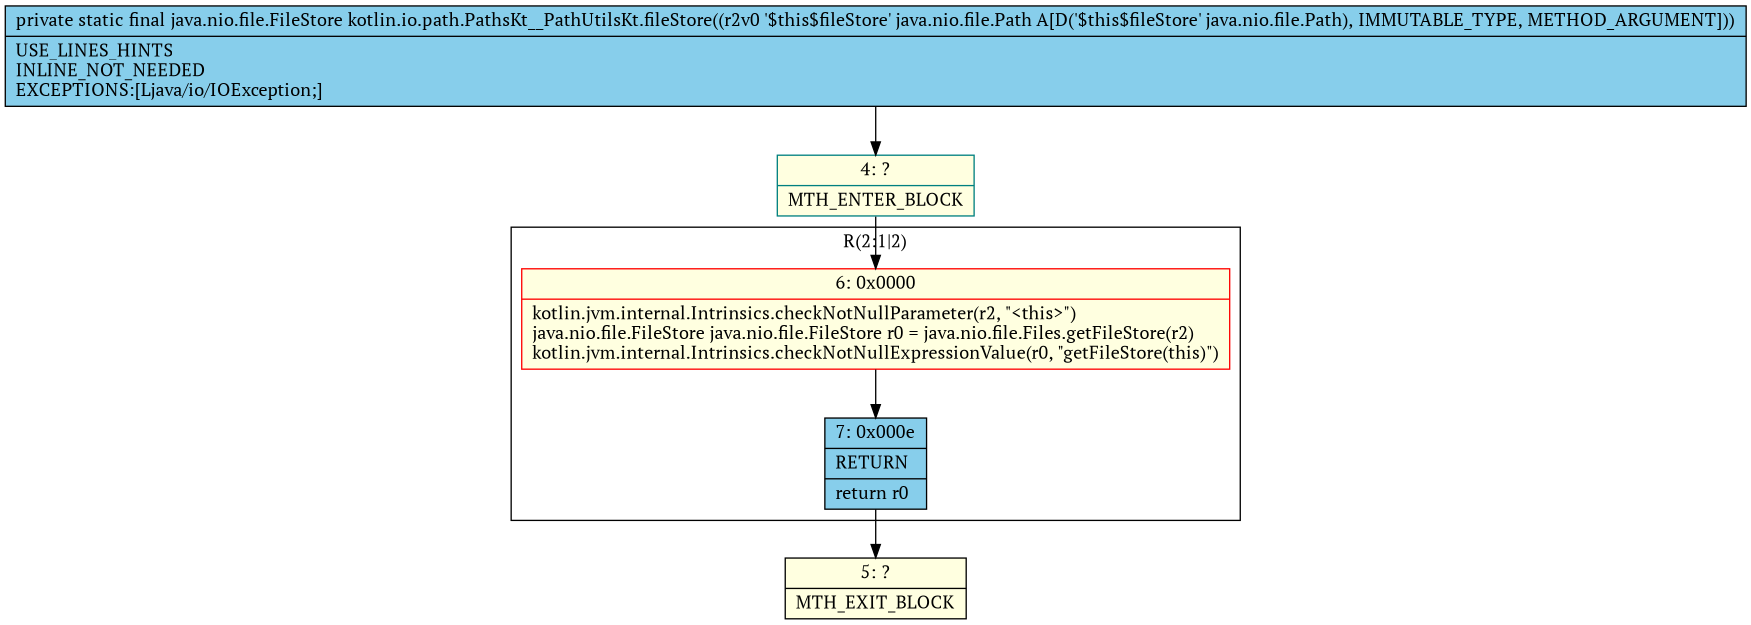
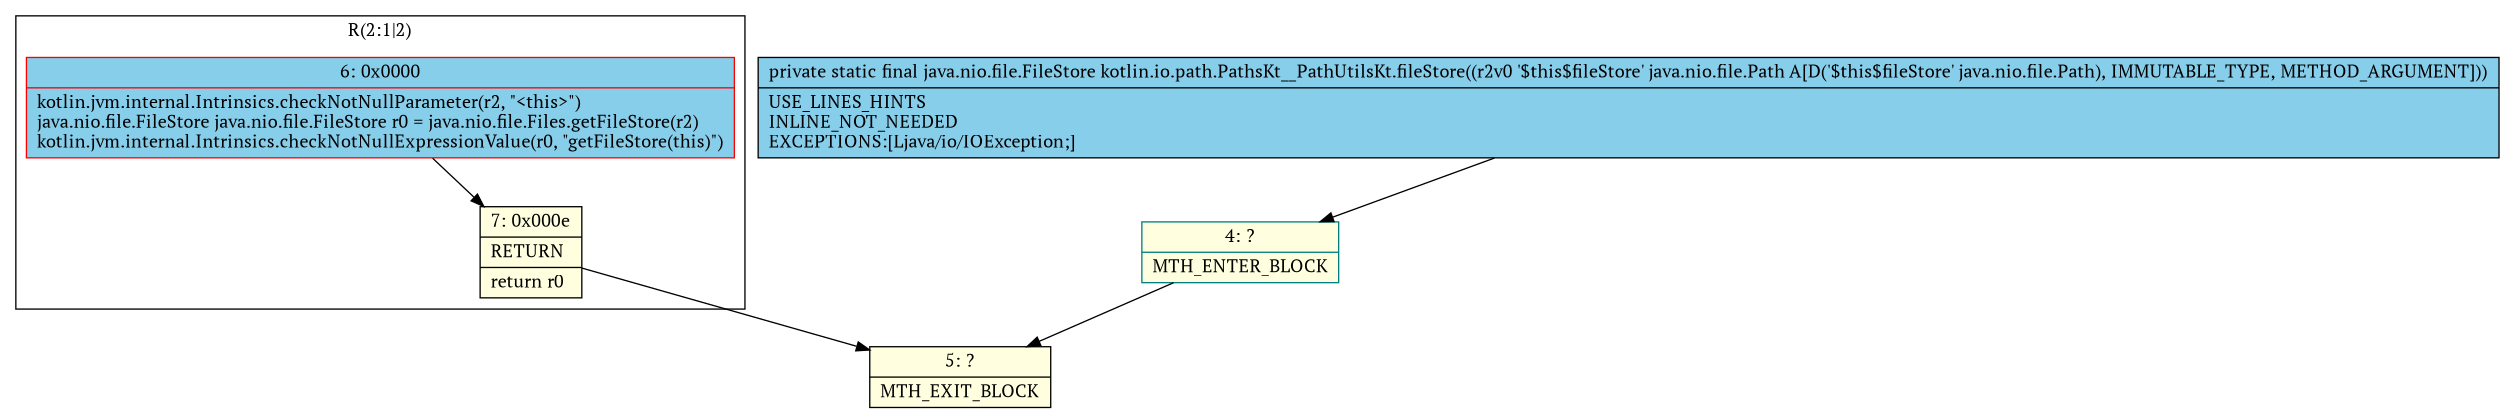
edge "4: ?" -> "6: 0x0000": now "4: ?" -> "5: ?"
node "6: 0x0000": fillcolor lightyellow -> skyblue
node "7: 0x000e": fillcolor skyblue -> lightyellow
